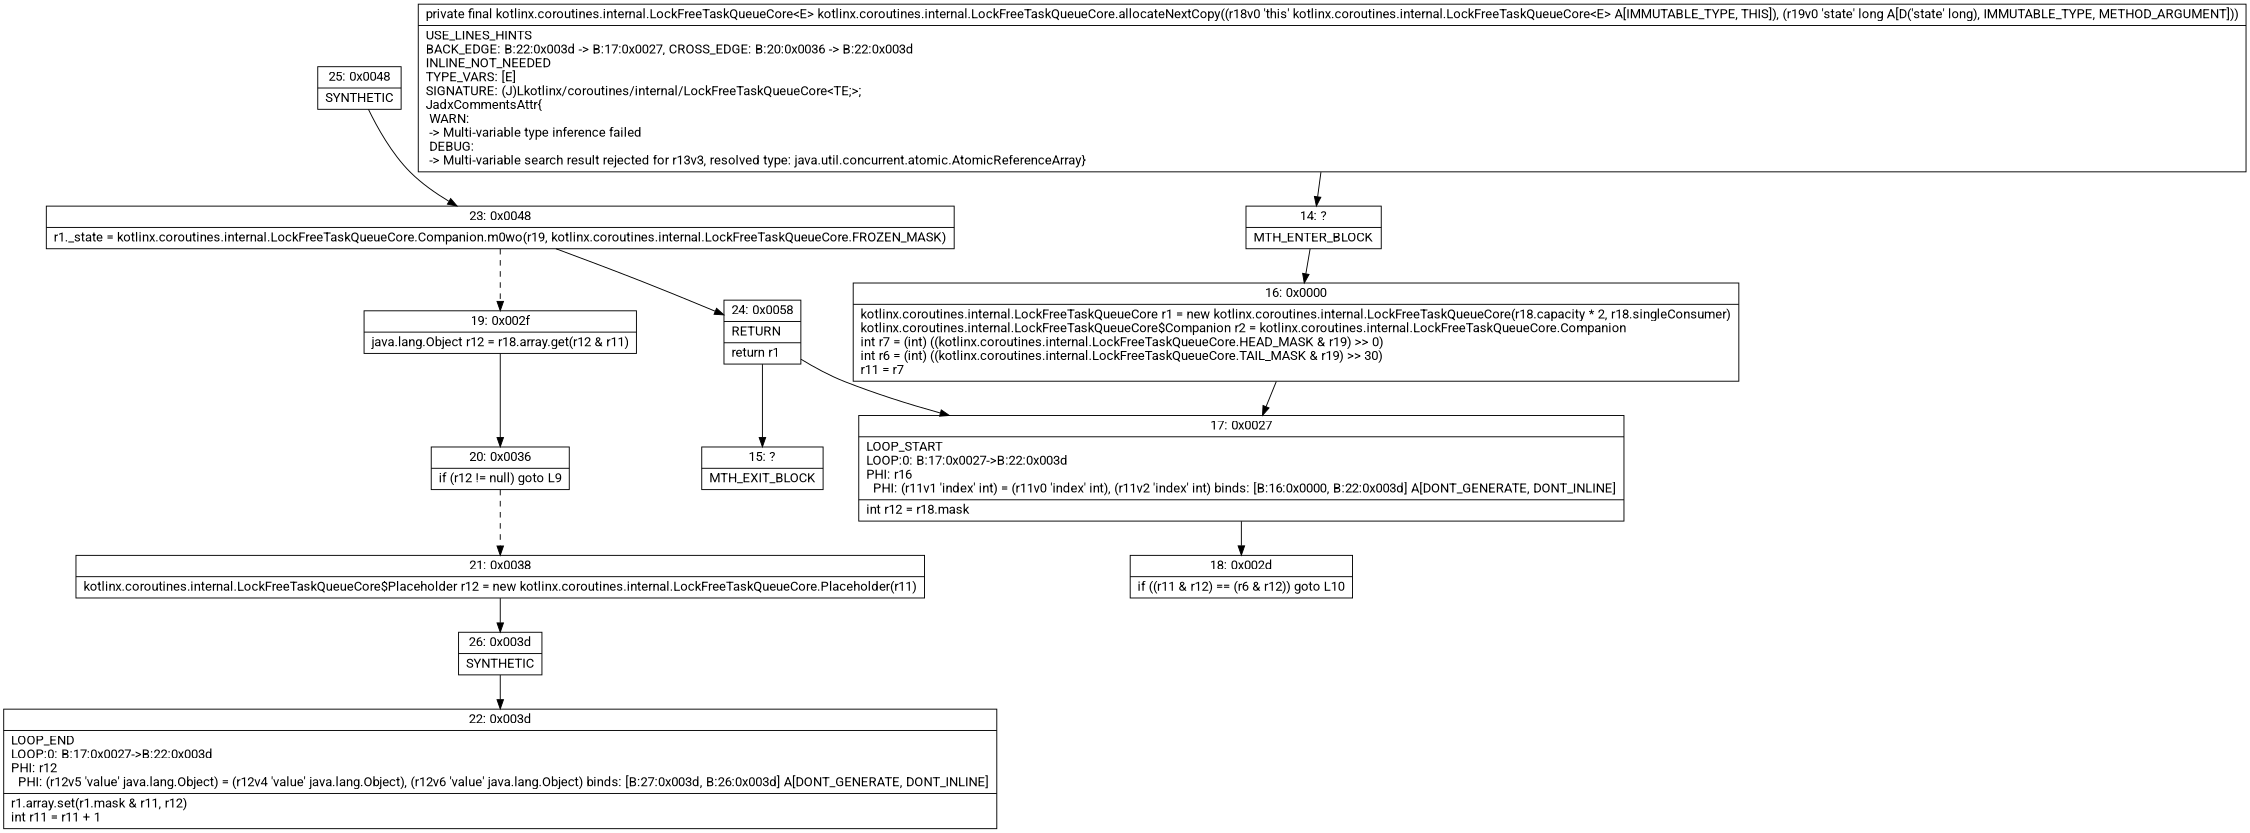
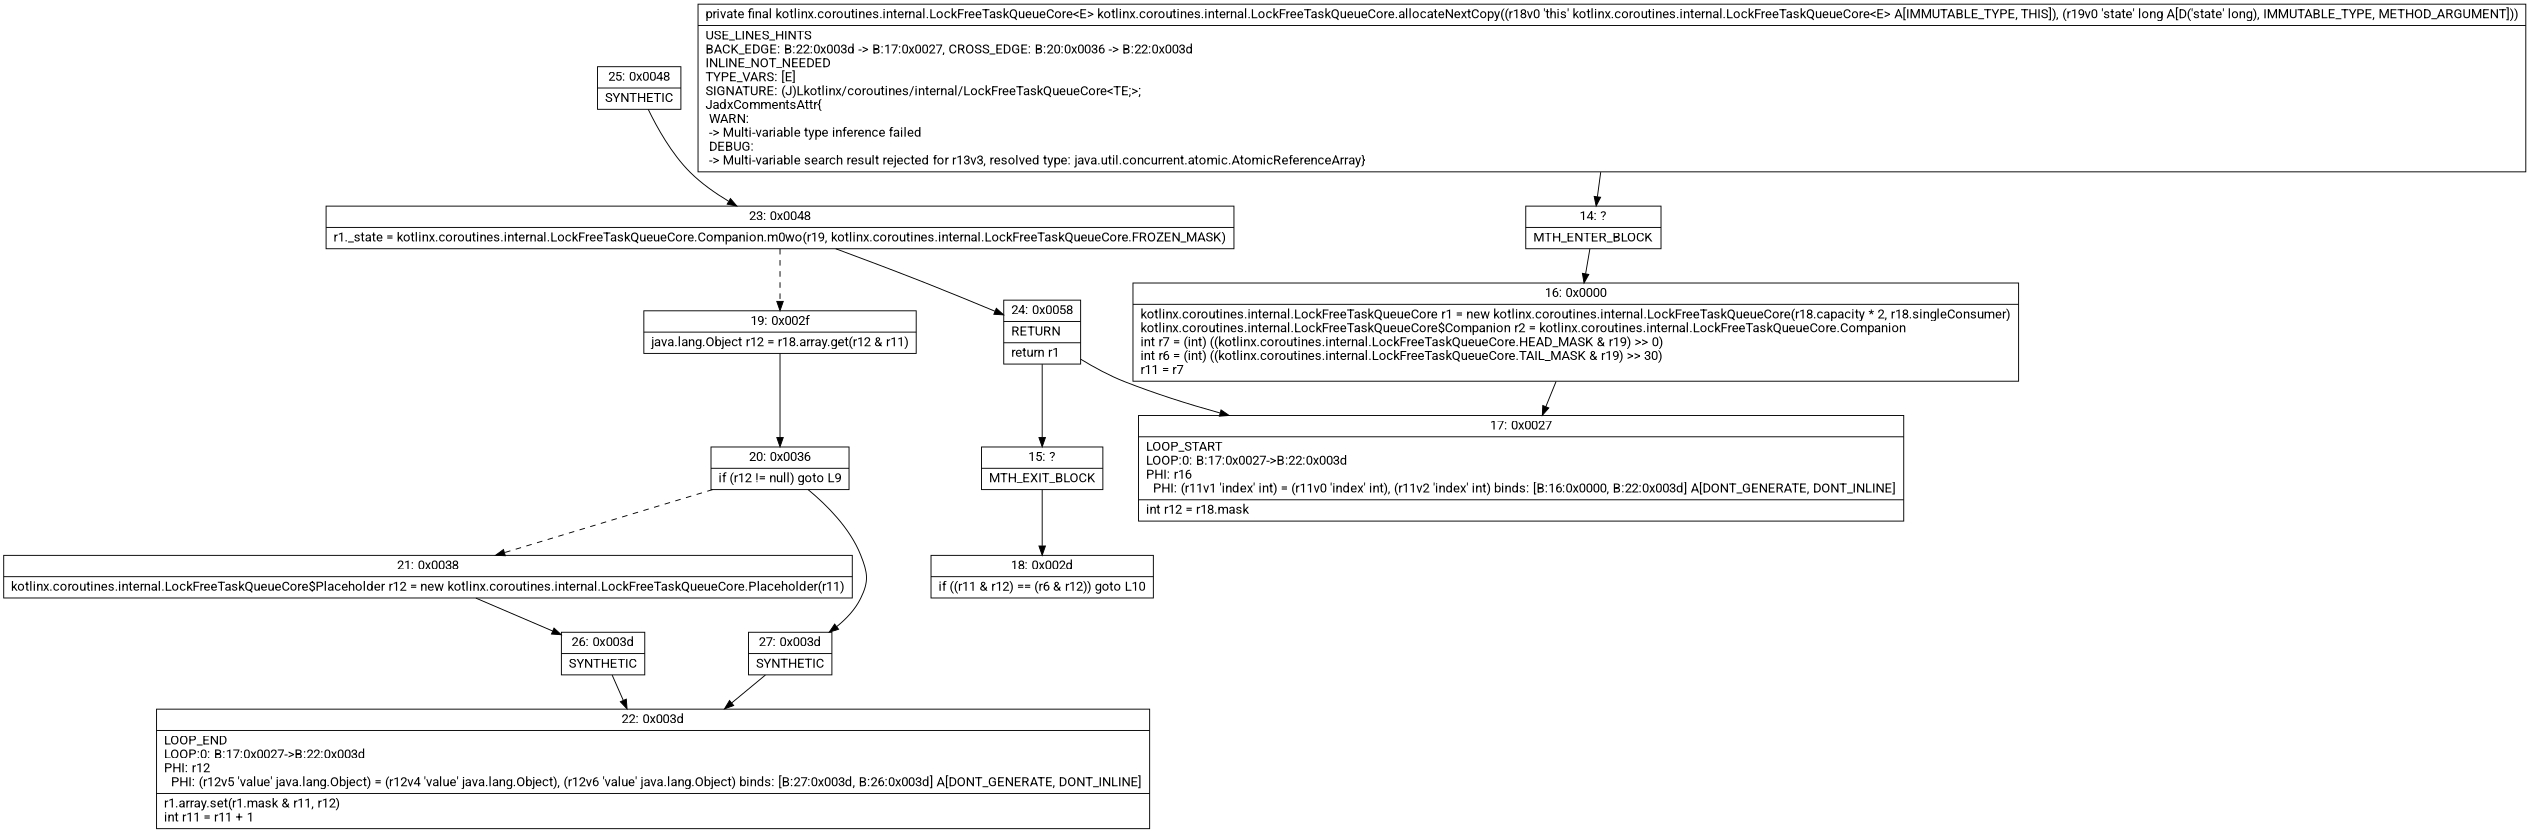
edge "17: 0x0027" -> "18: 0x002d": now "15: ?" -> "18: 0x002d"
node "27: 0x003d": added
